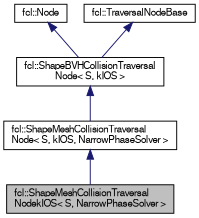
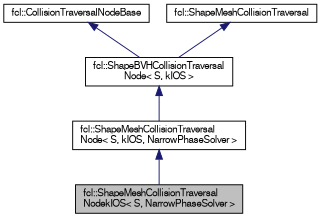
node "fcl::Node": label "fcl::Node" -> "fcl::CollisionTraversalNodeBase"
node "fcl::TraversalNodeBase": label "fcl::TraversalNodeBase" -> "fcl::ShapeMeshCollisionTraversal"
